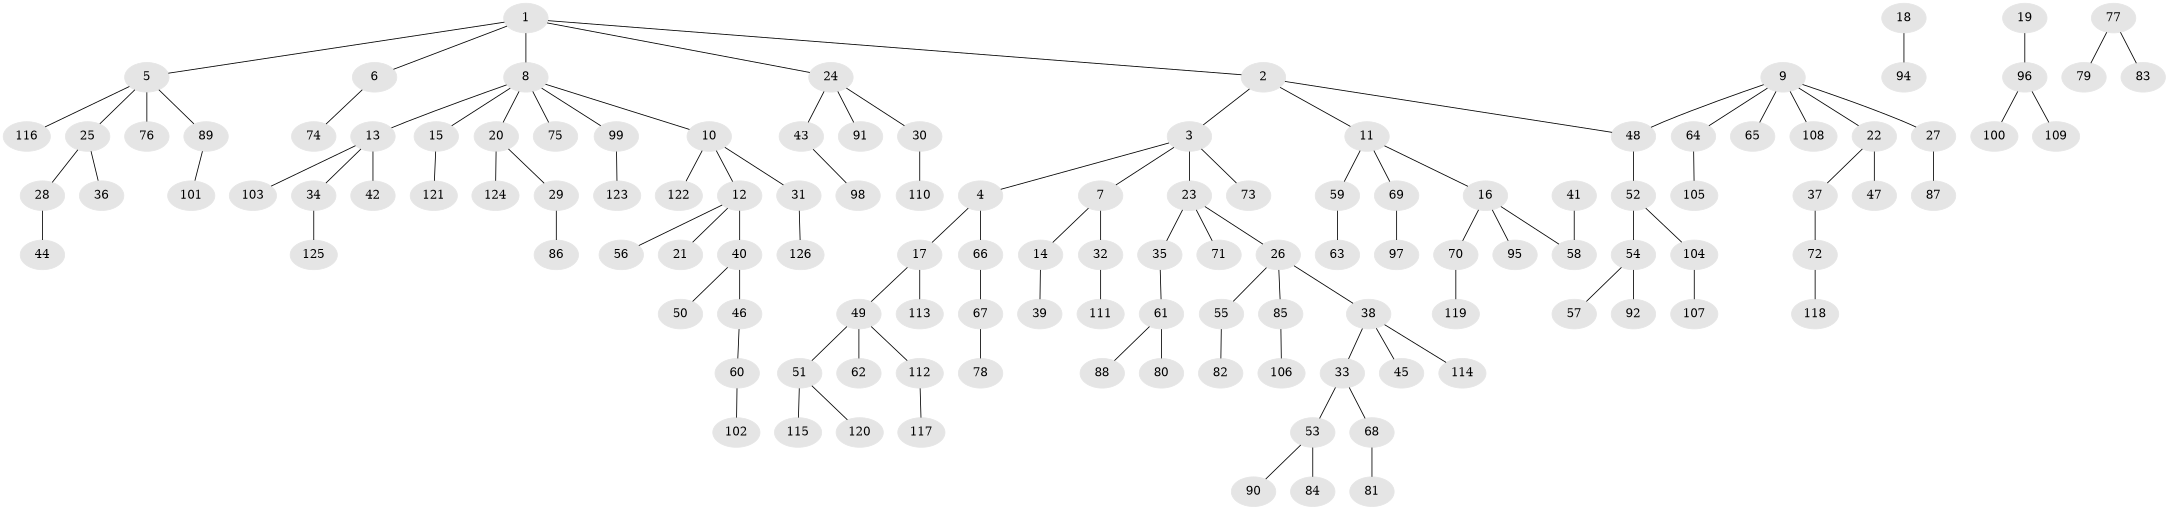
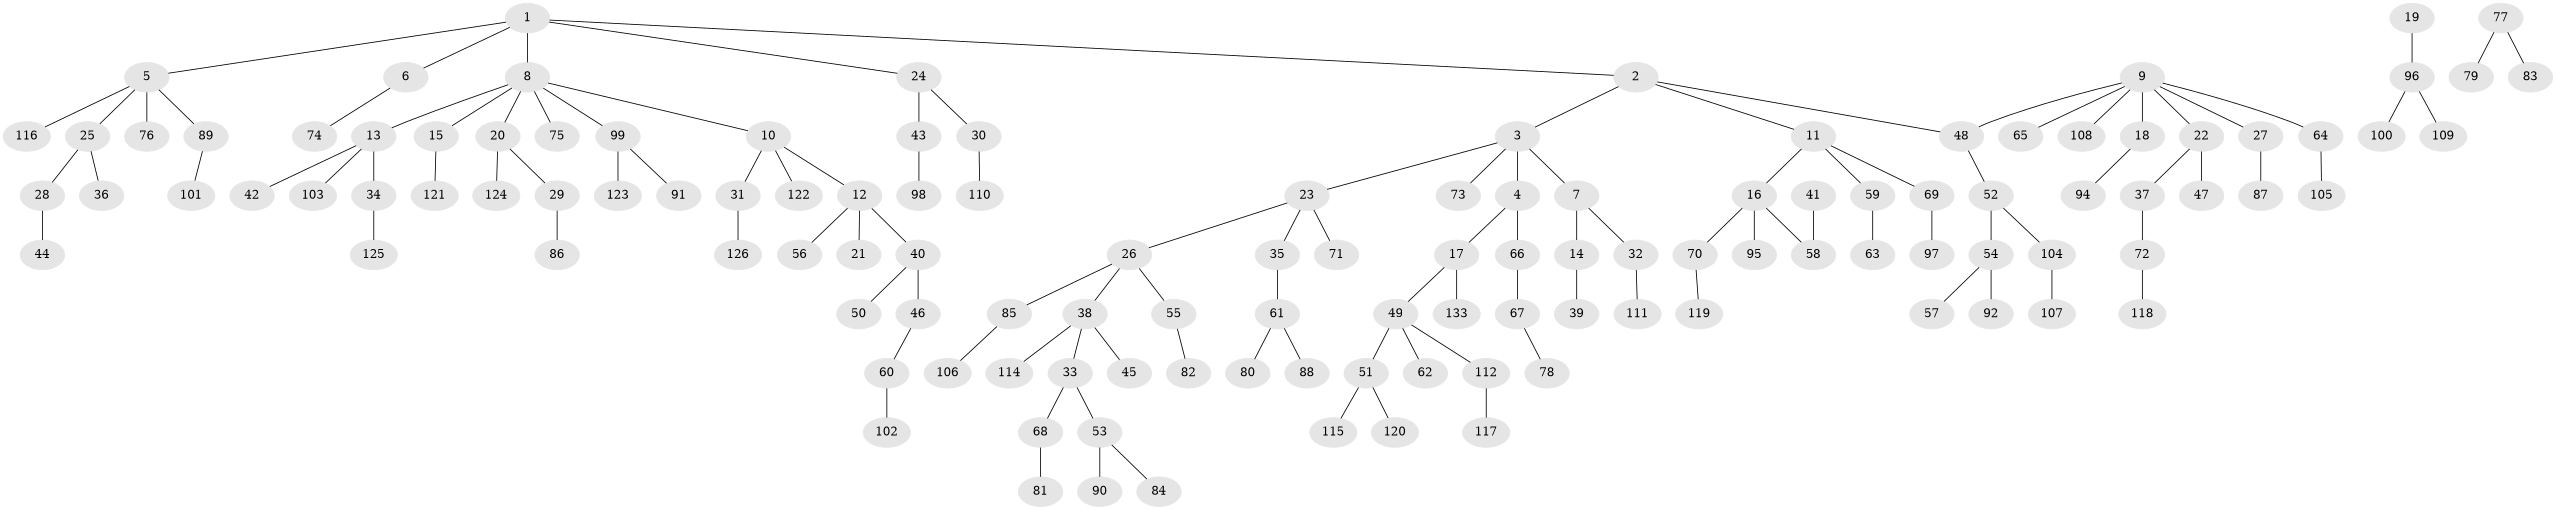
edge "24" -- "91": now "99" -- "91"
edge "9" -- "18": added
node "113": label "113" -> "133"
